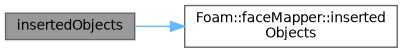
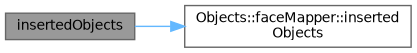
node "Foam::faceMapper::inserted Objects": label "Foam::faceMapper::inserted Objects" -> "Objects::faceMapper::inserted Objects"
